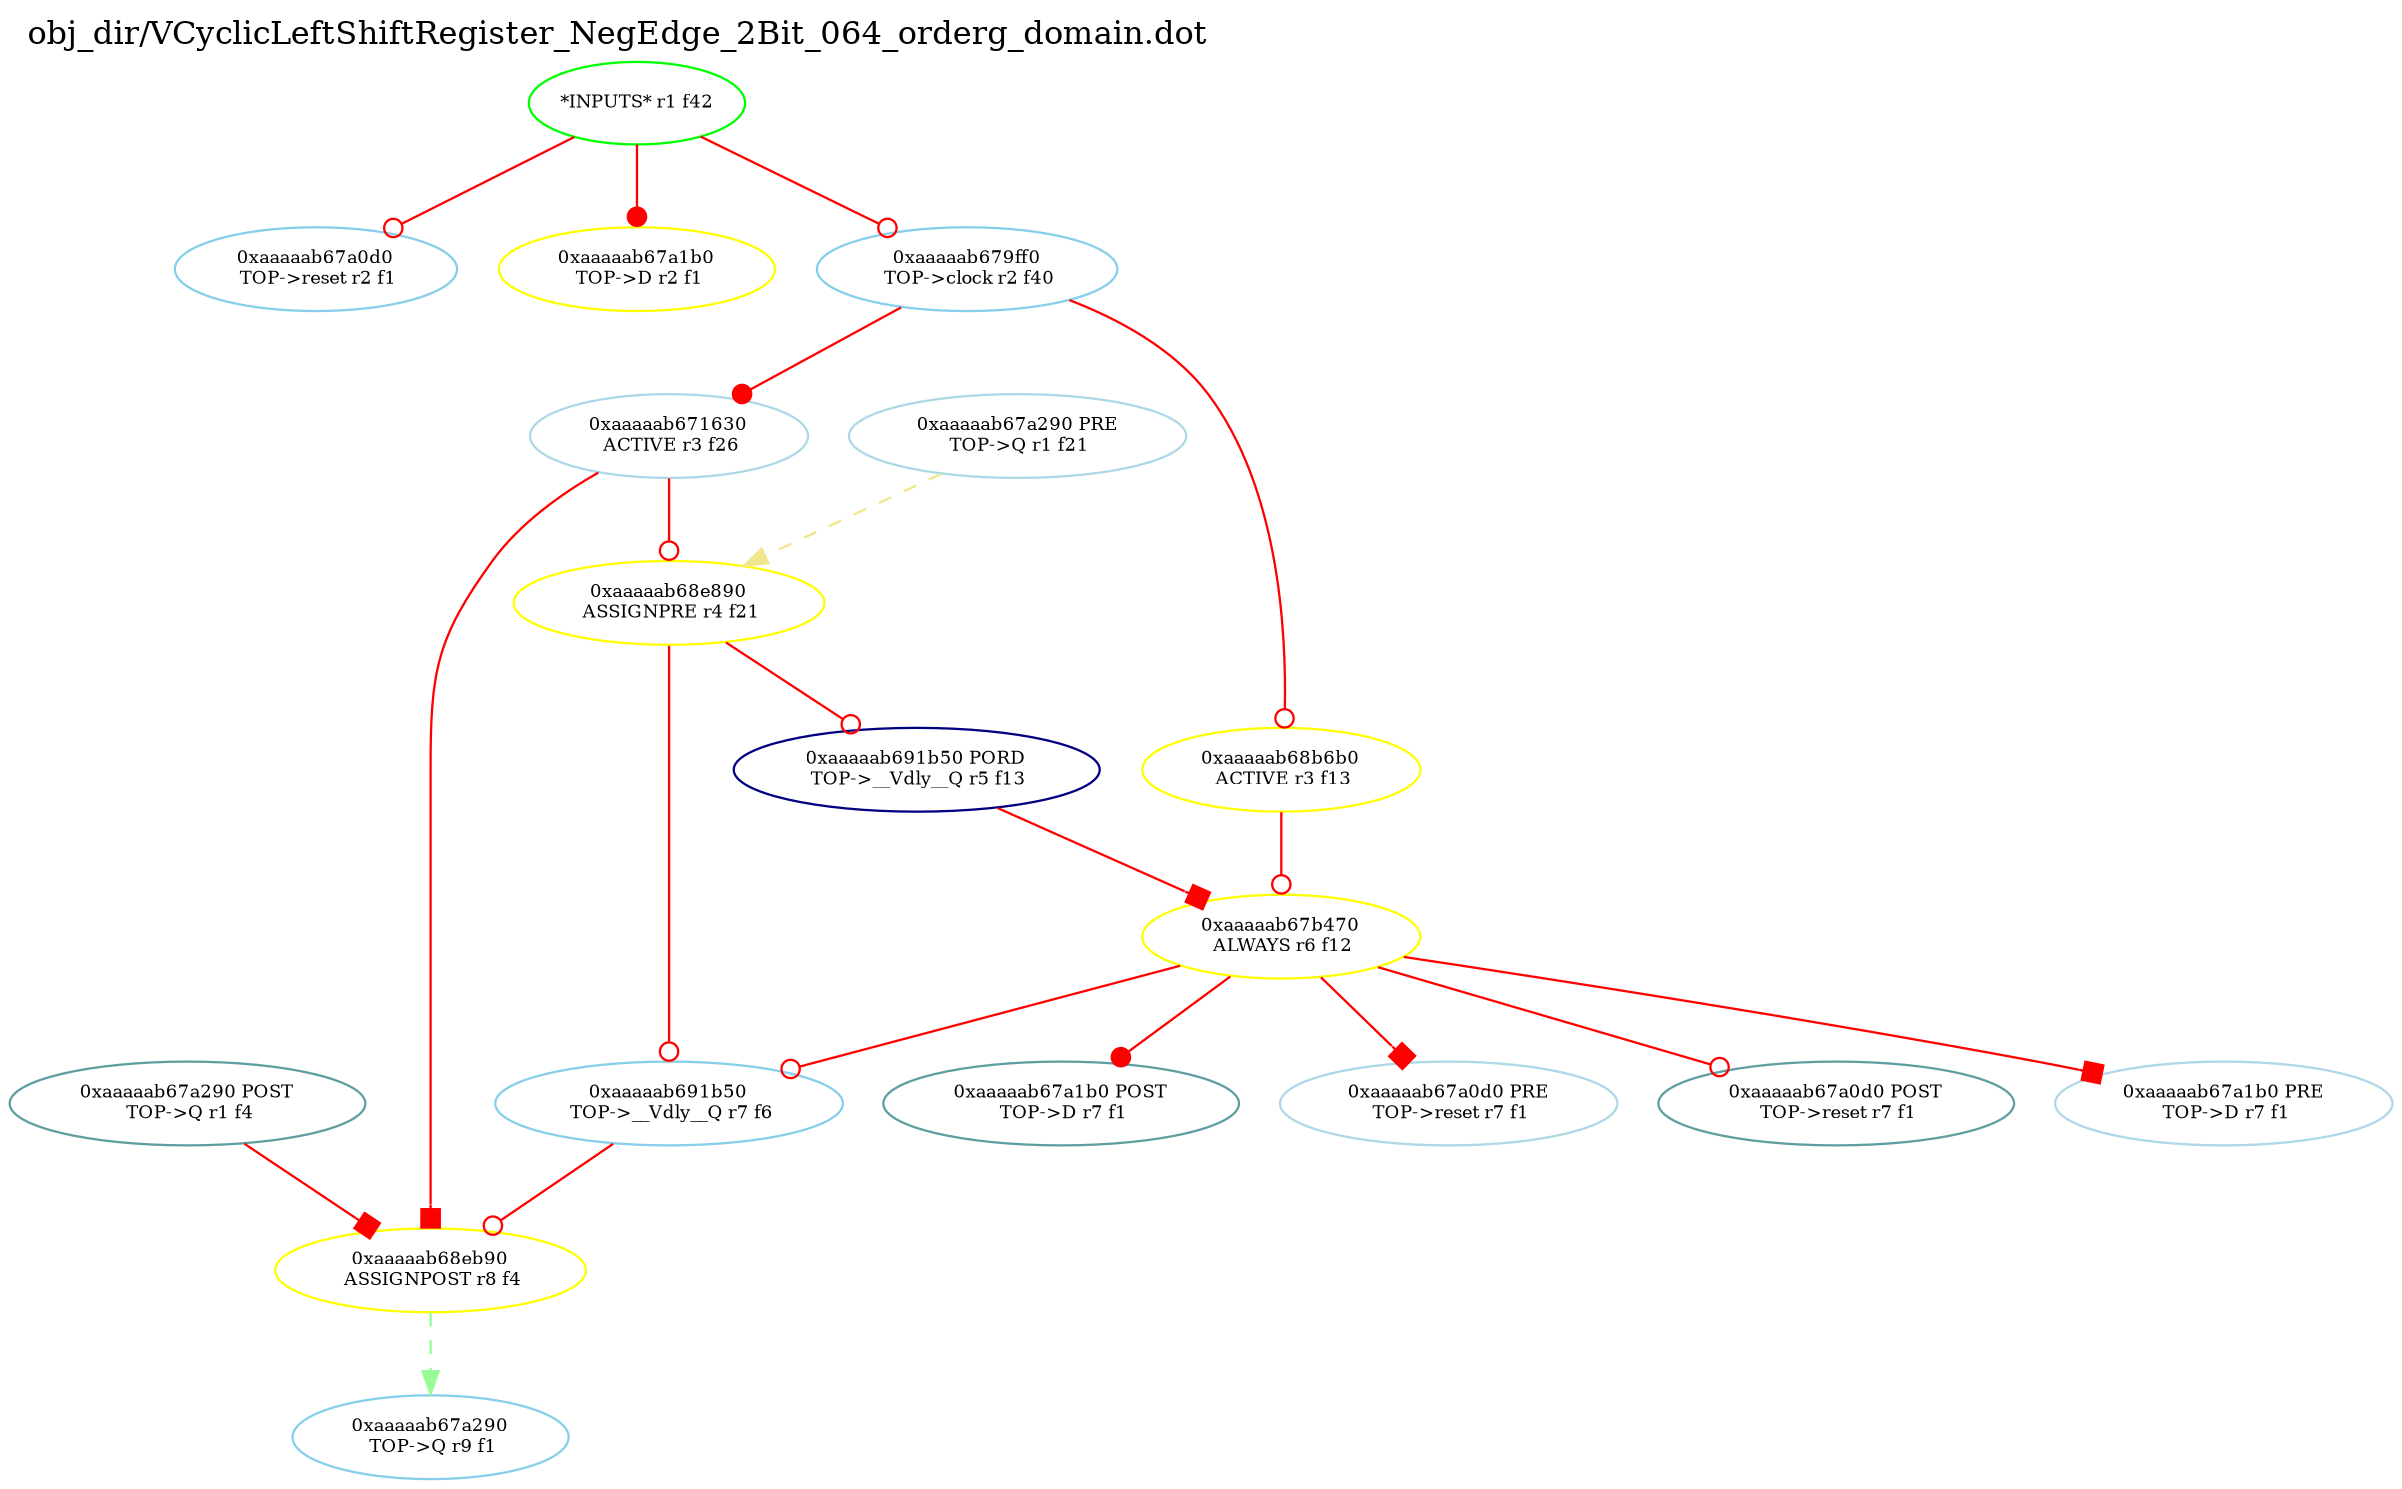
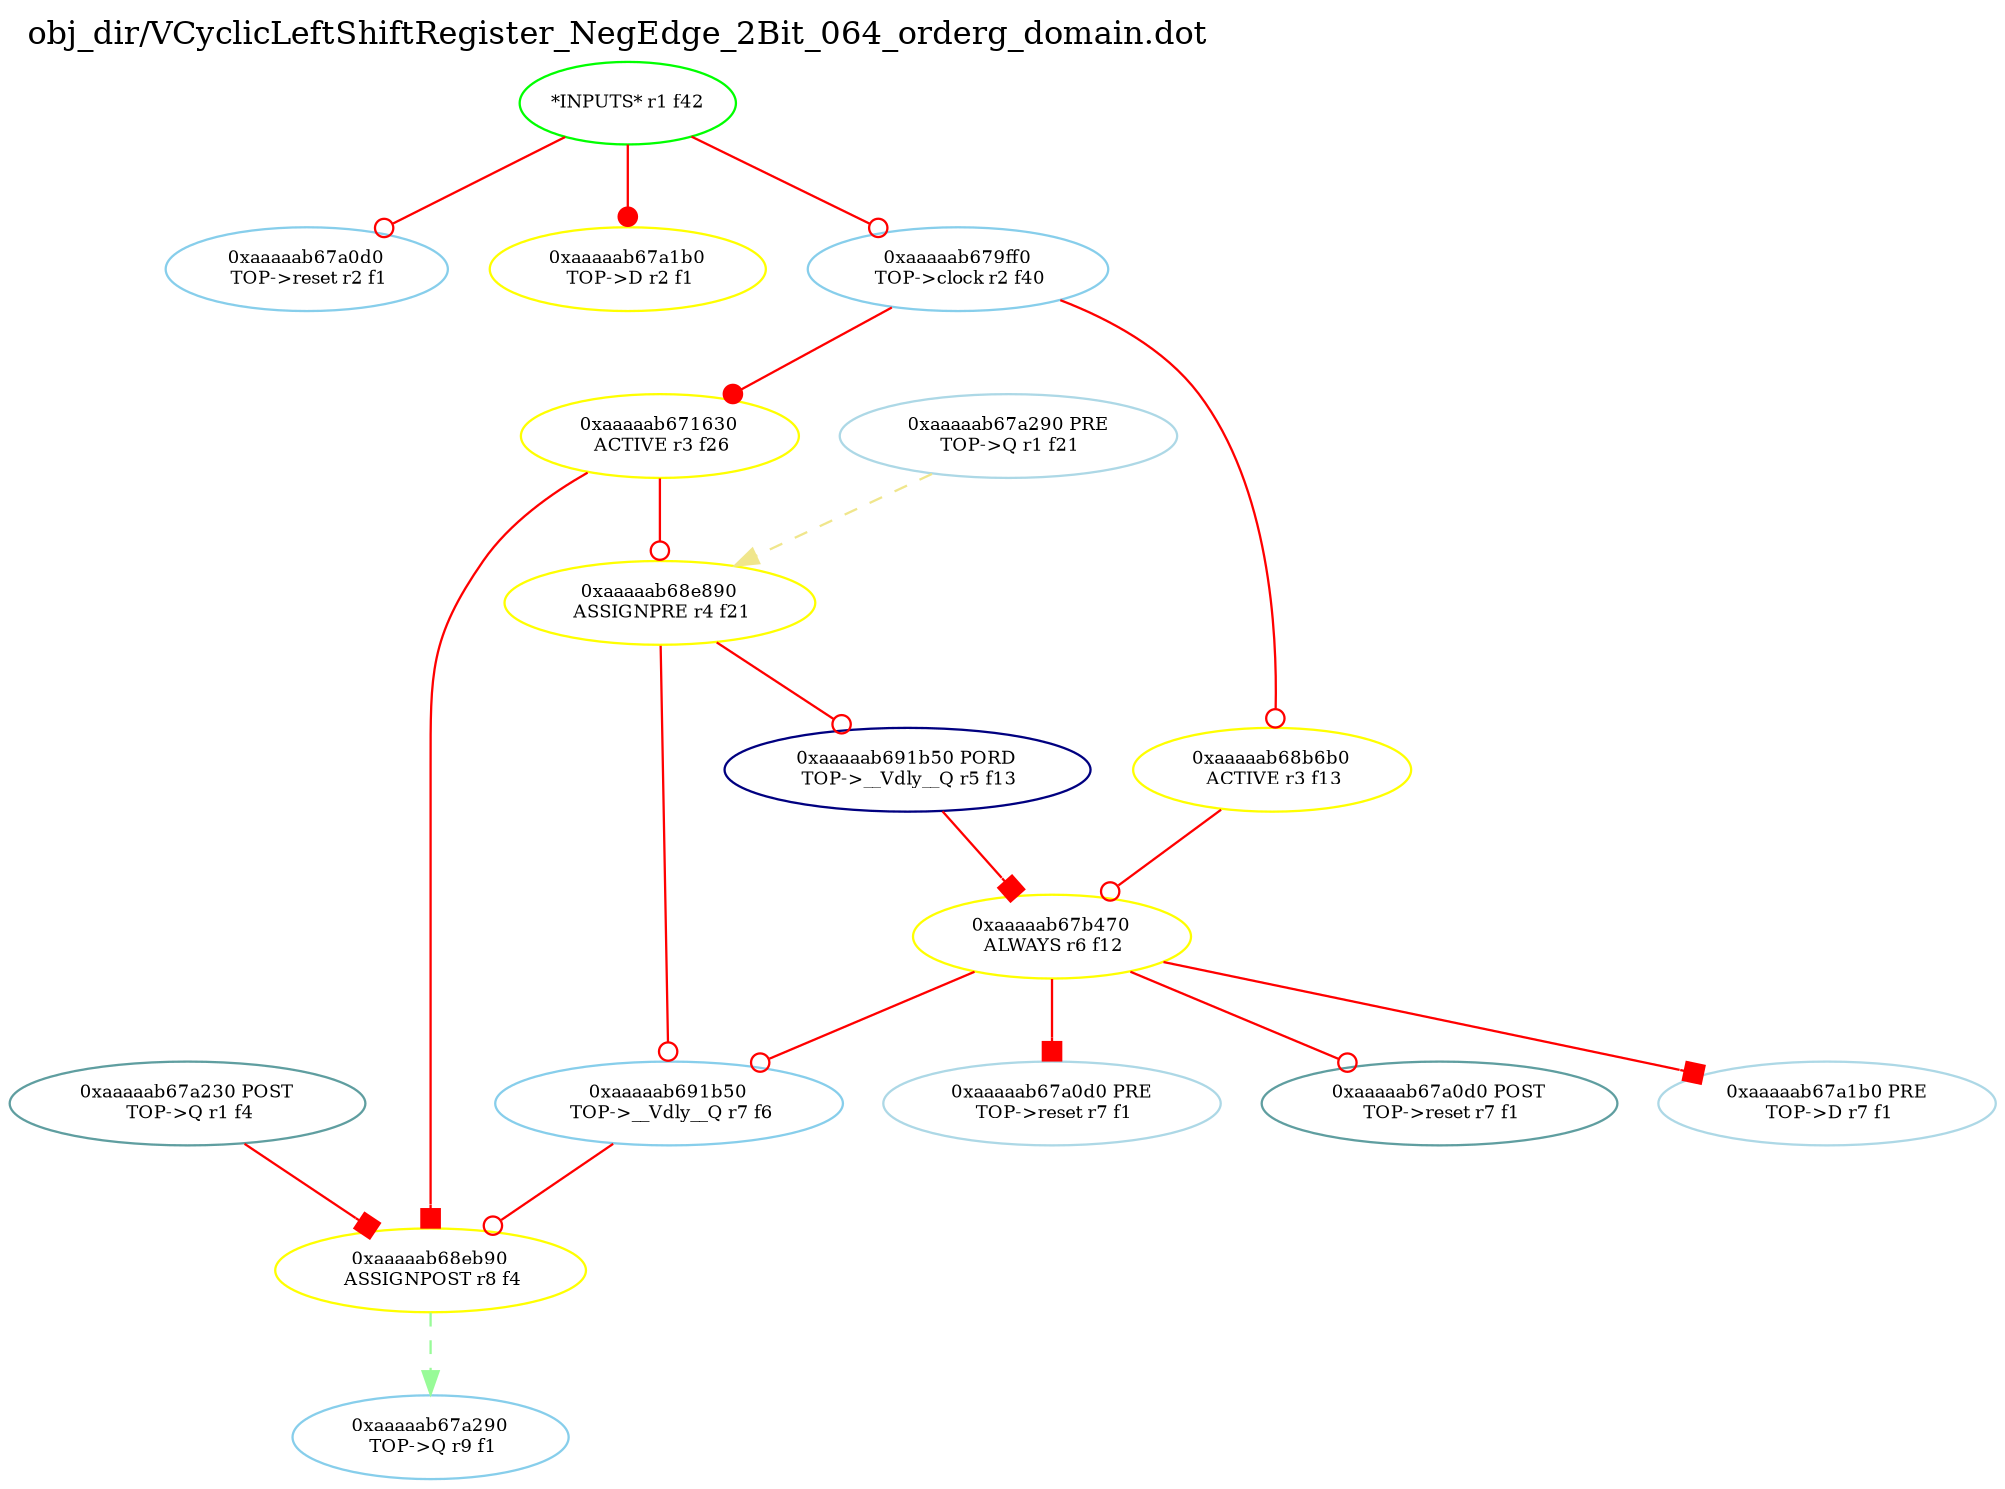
node "0xaaaaab671630 ACTIVE r3 f26": color lightblue -> yellow
node "0xaaaaab67a290 POST TOP->Q r1 f4": label "0xaaaaab67a290 POST TOP->Q r1 f4" -> "0xaaaaab67a230 POST TOP->Q r1 f4"
node "0xaaaaab67a1b0 POST TOP->D r7 f1": removed
